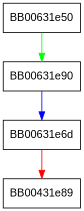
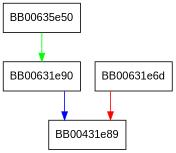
node "BB00631e50": label "BB00631e50" -> "BB00635e50"
edge "BB00631e90" -> "BB00631e6d": now "BB00631e90" -> "BB00431e89"
